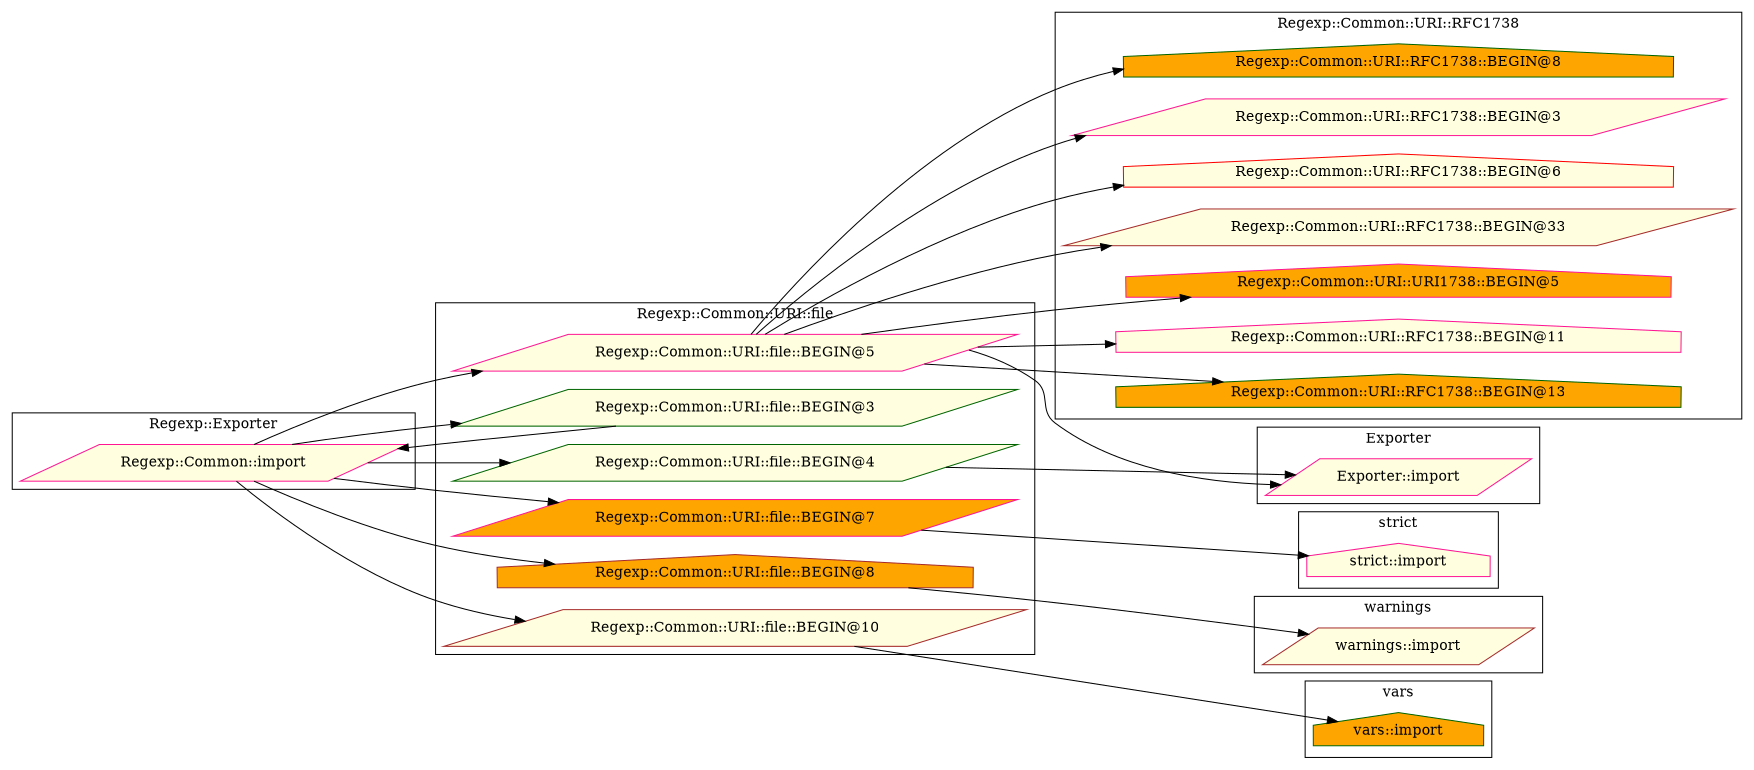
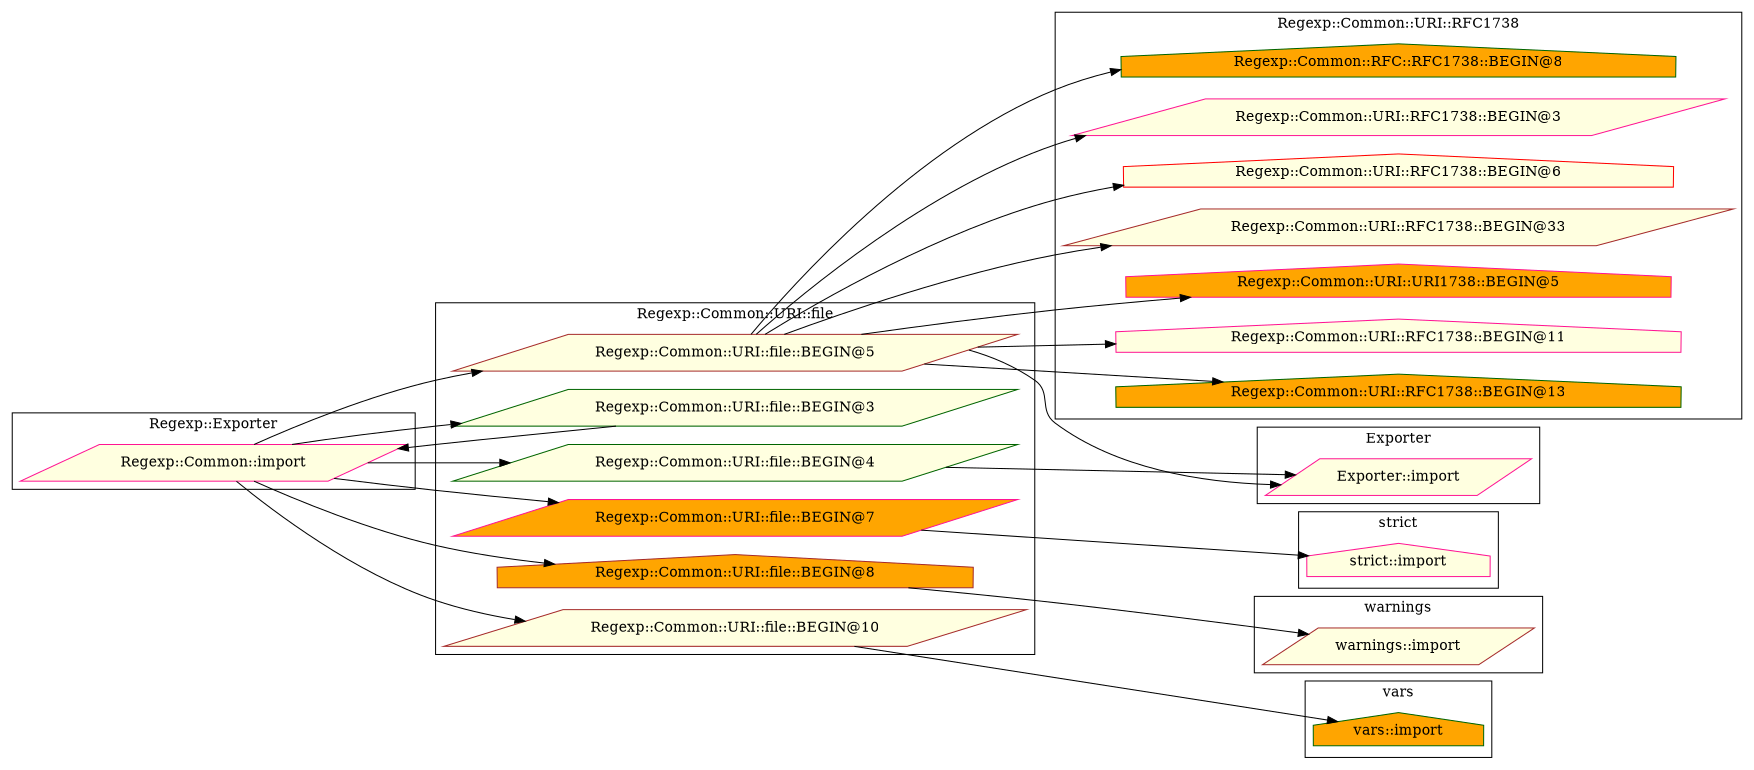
node "Regexp::Common::URI::RFC1738::BEGIN@8": label "Regexp::Common::URI::RFC1738::BEGIN@8" -> "Regexp::Common::RFC::RFC1738::BEGIN@8"
node "Regexp::Common::URI::file::BEGIN@5": color deeppink -> brown
